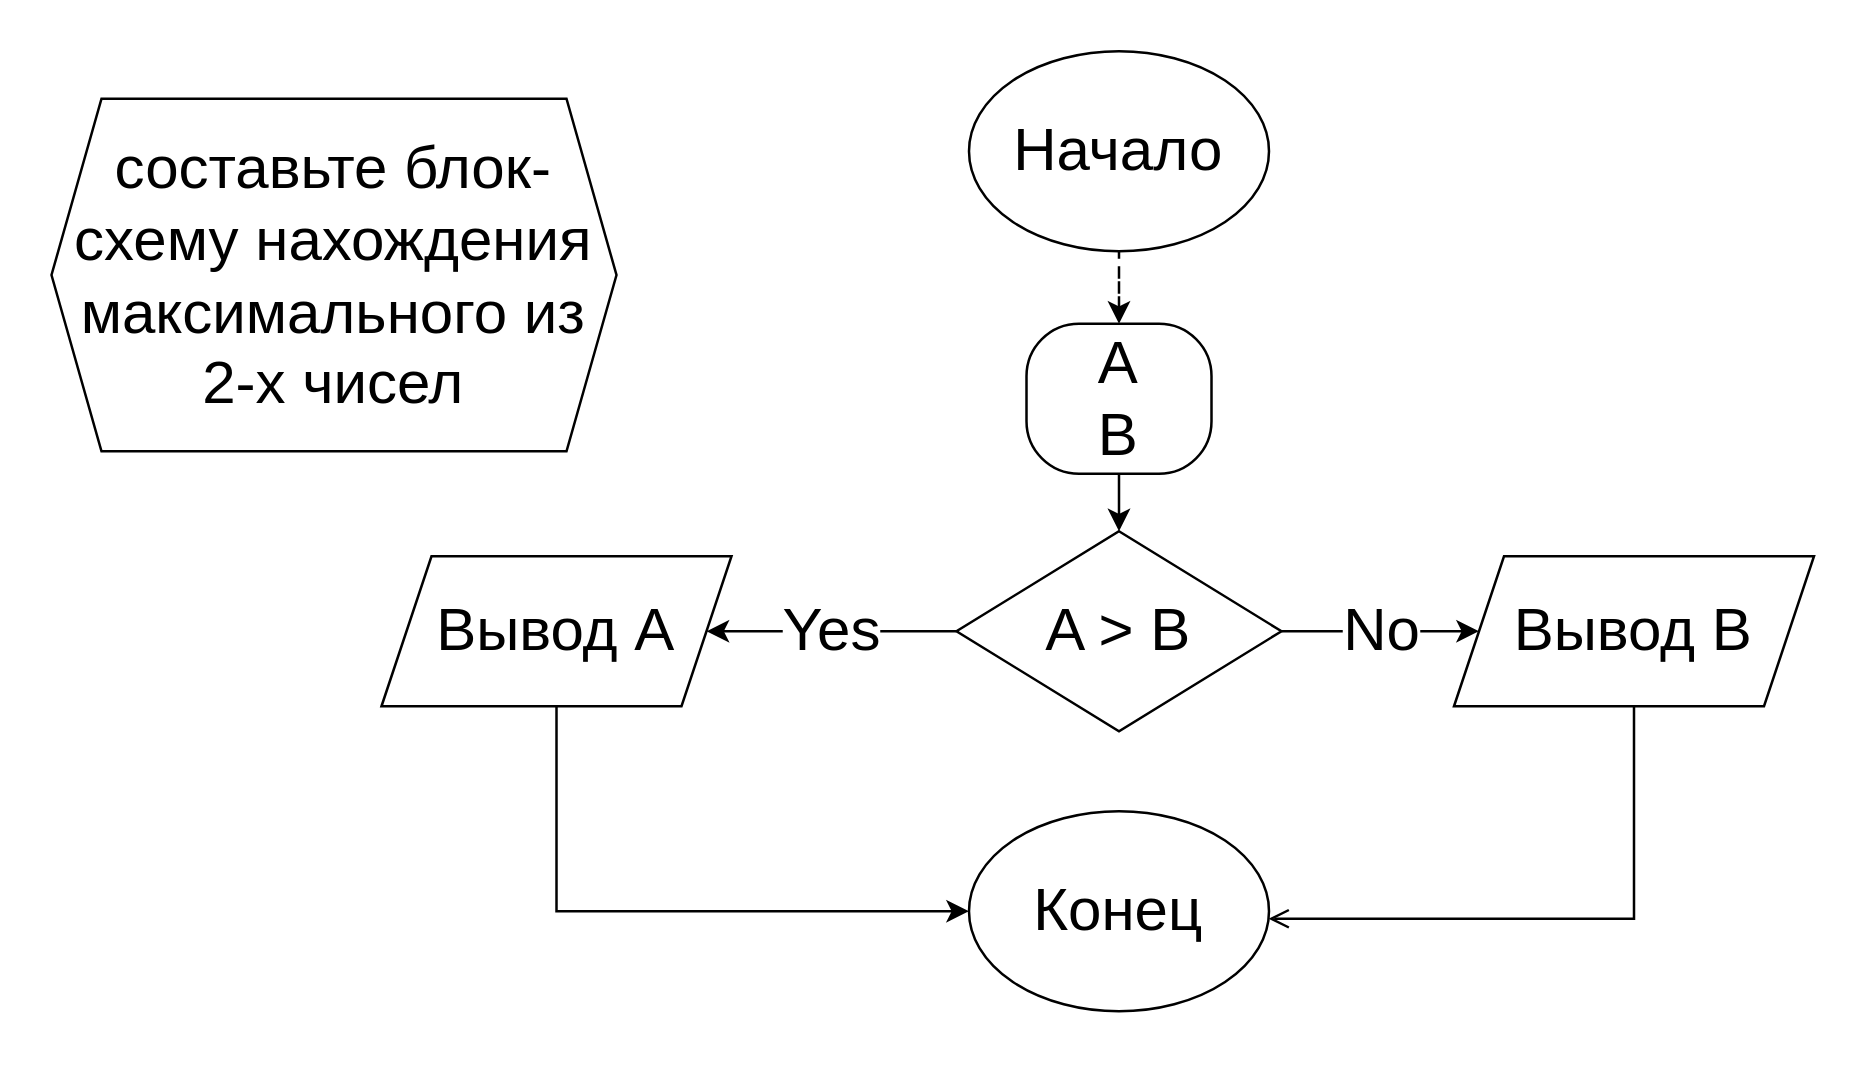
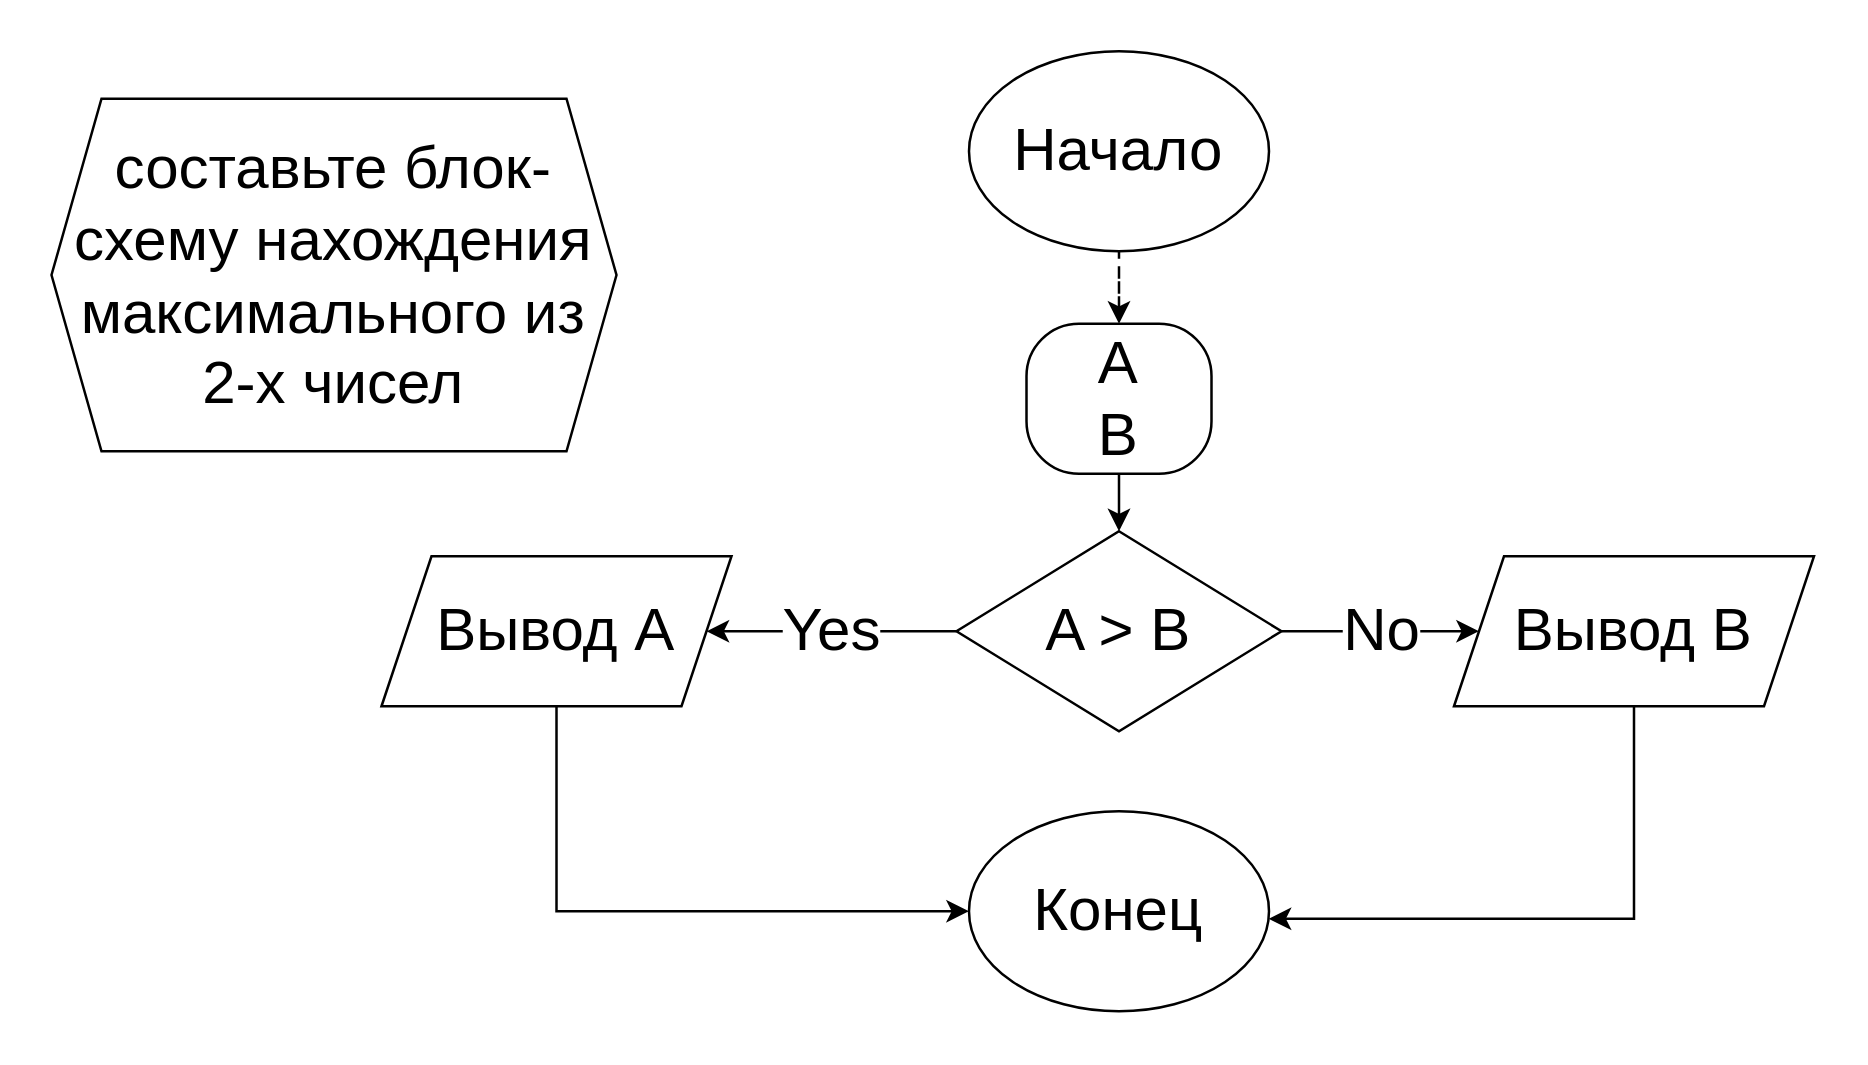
edge "Вывод B" -> "Конец": arrowhead open -> classic
